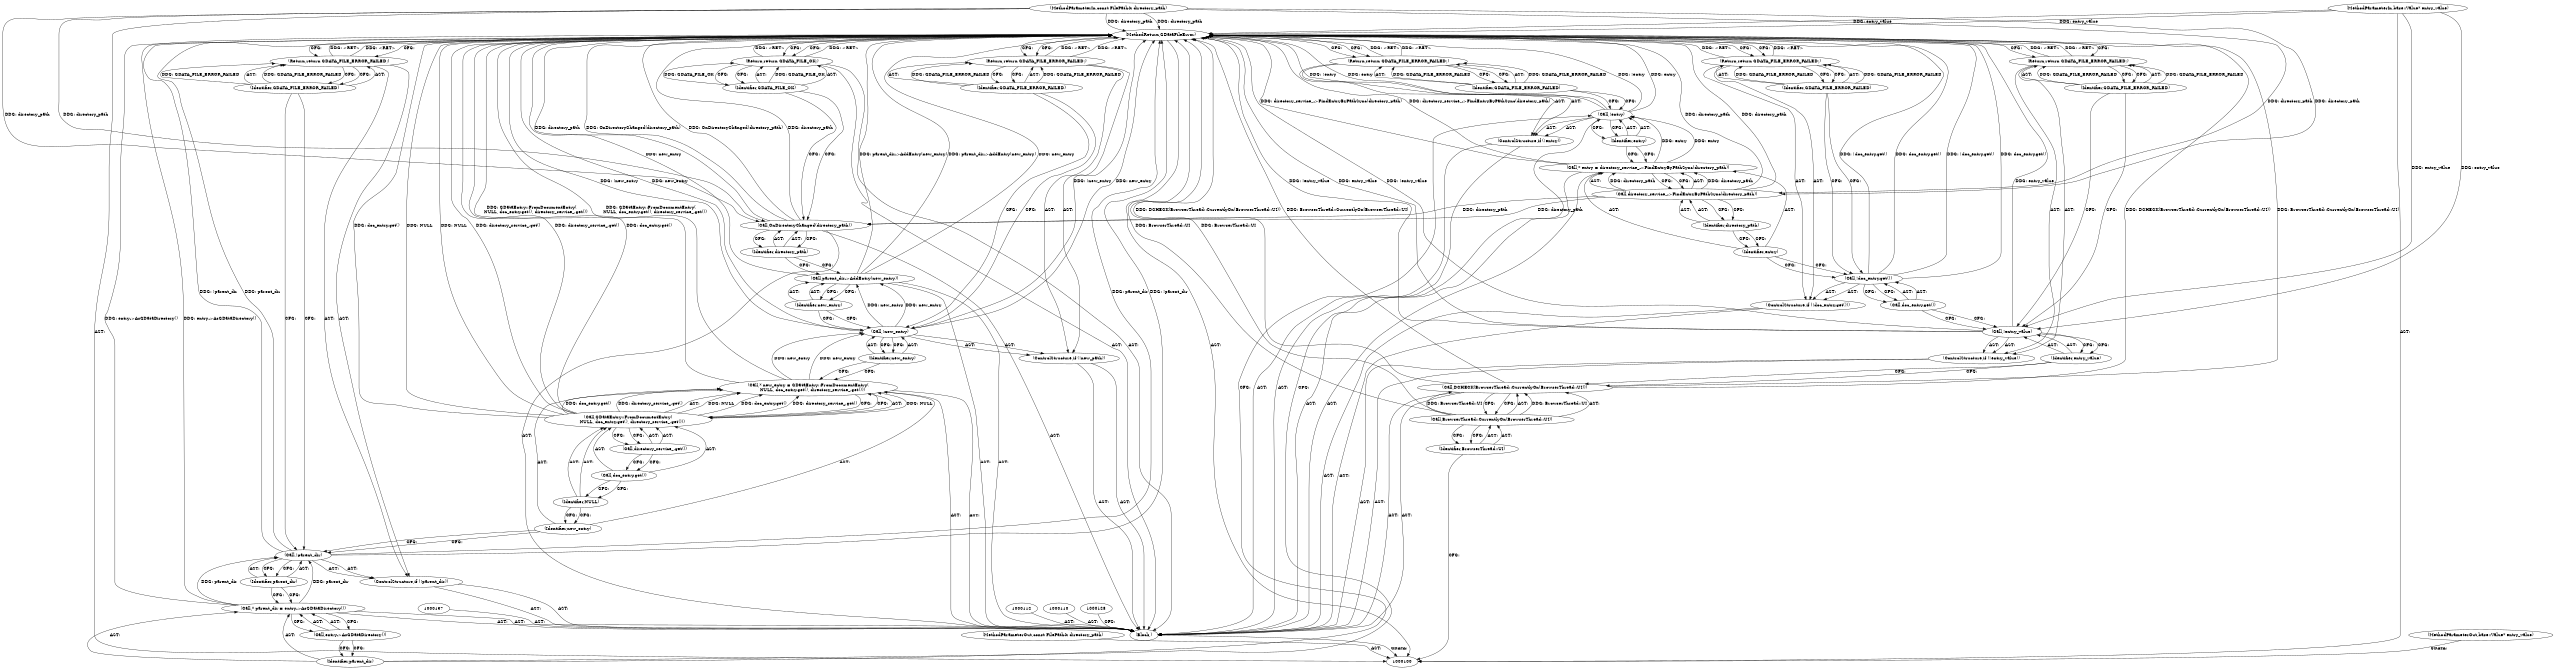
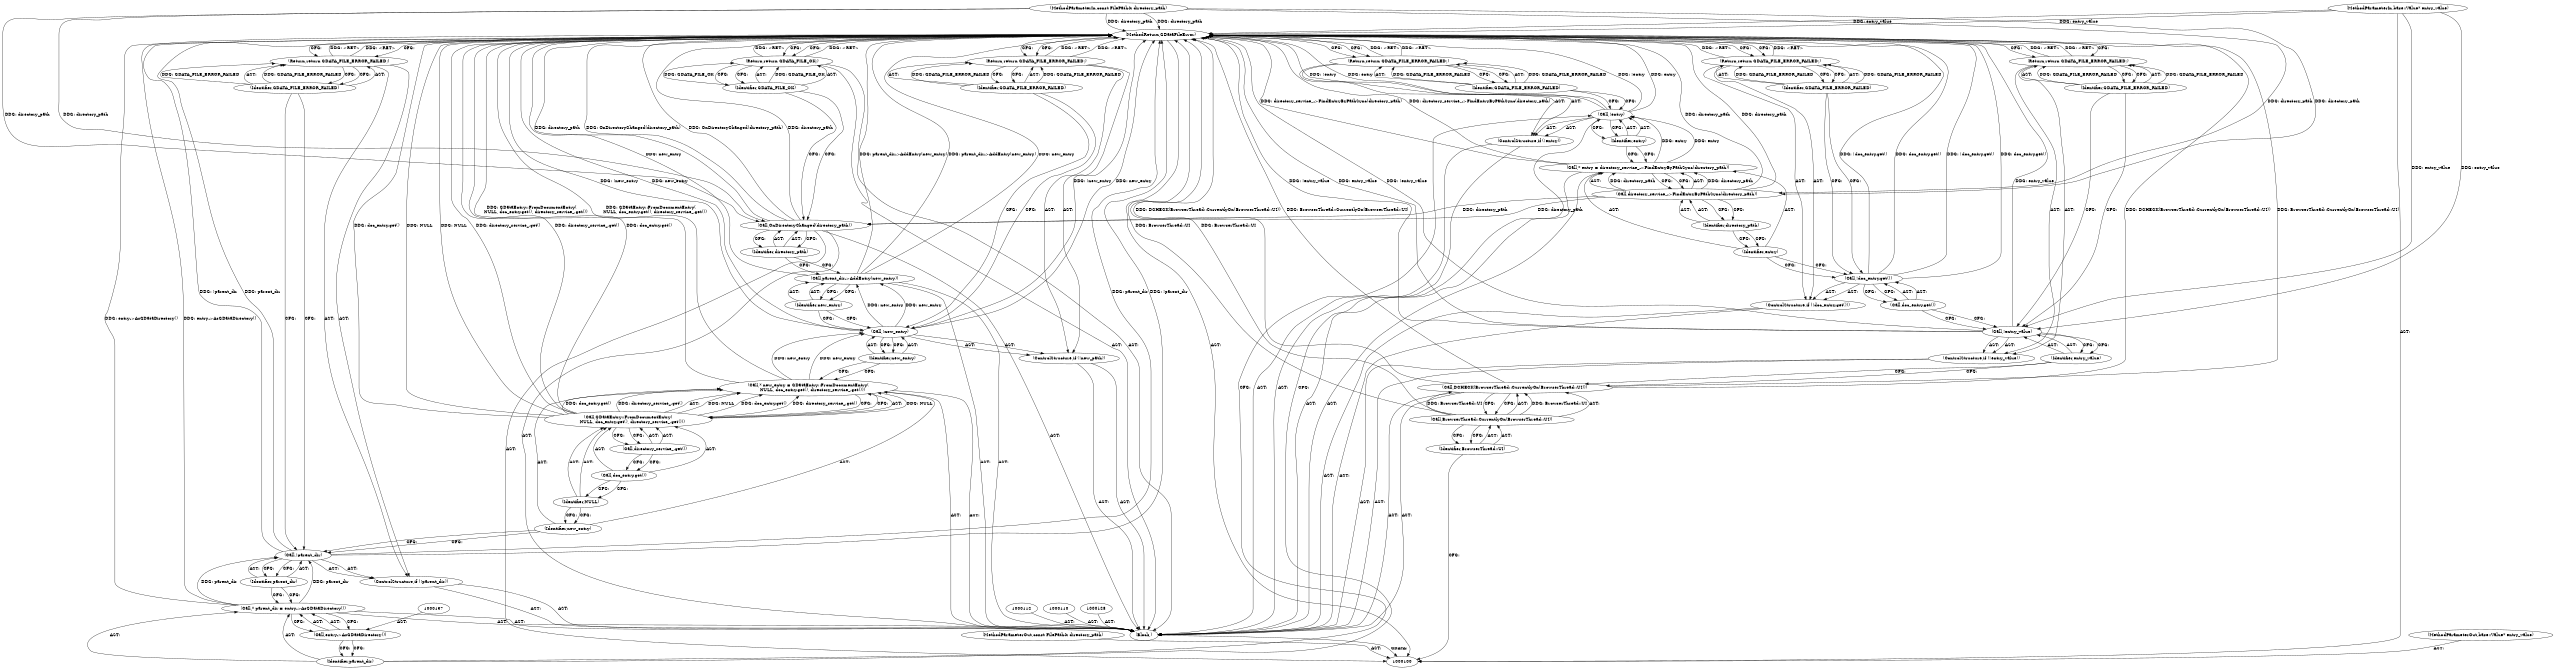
edge "(MethodParameterIn,const FilePath& directory_path)" -> "1000100": now "(Call,OnDirectoryChanged(directory_path))" -> "1000100"
edge "1000128" -> "(Block,)": label "CFG: " -> "AST: "
edge "1000137" -> "(Block,)": now "1000137" -> "(Call,entry->AsGDataDirectory())"
edge "(MethodParameterOut,base::Value* entry_value)" -> "1000100": label "GDATA: " -> "AST: "
